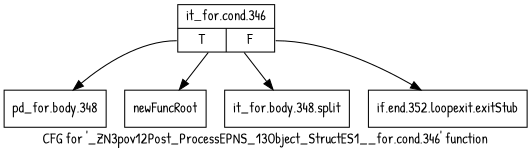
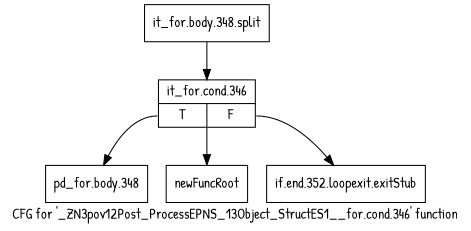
edge "it_for.cond.346" -> "it_for.body.348.split": reversed
